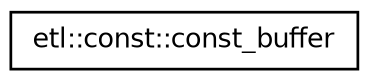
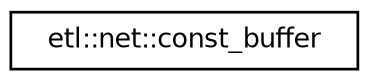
node "etl::const::const_buffer": label "etl::const::const_buffer" -> "etl::net::const_buffer"
